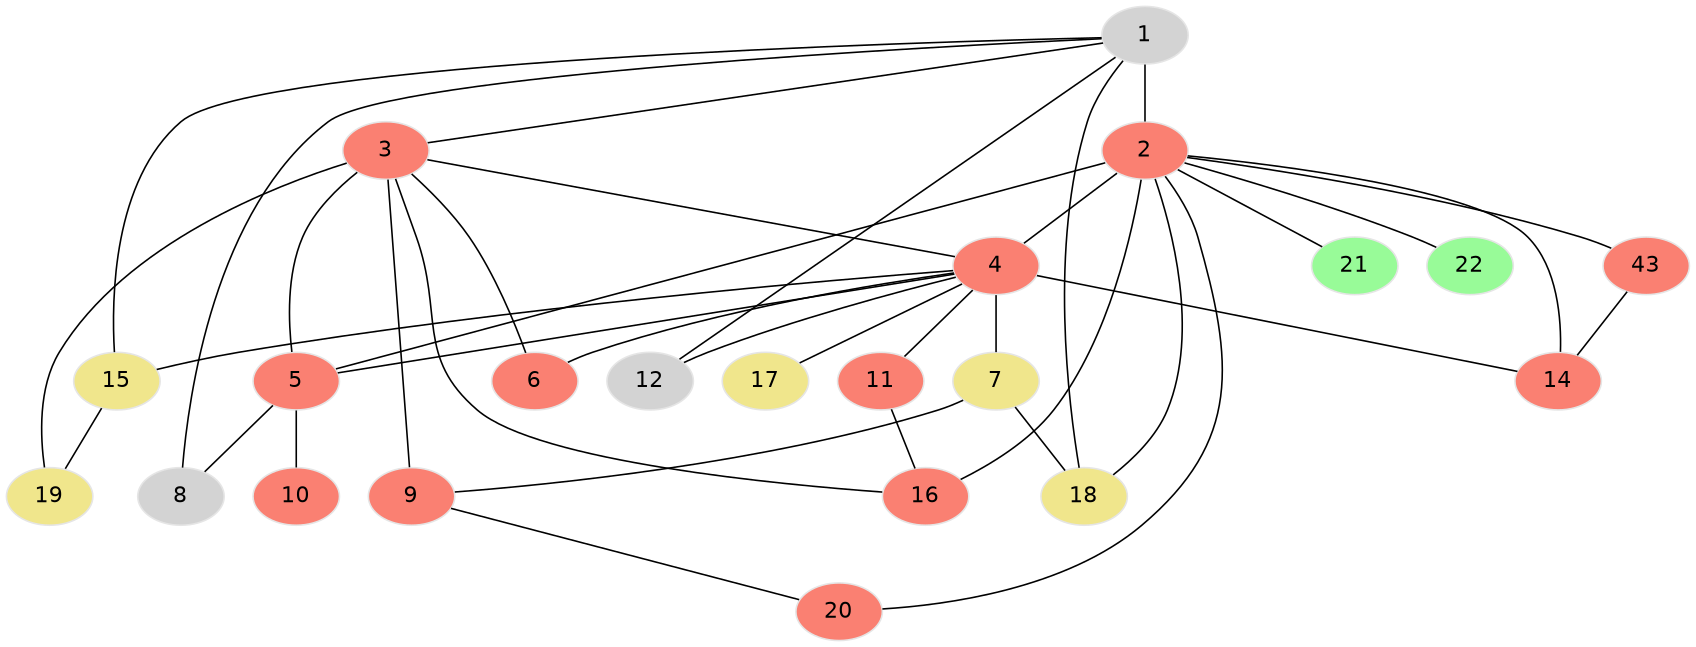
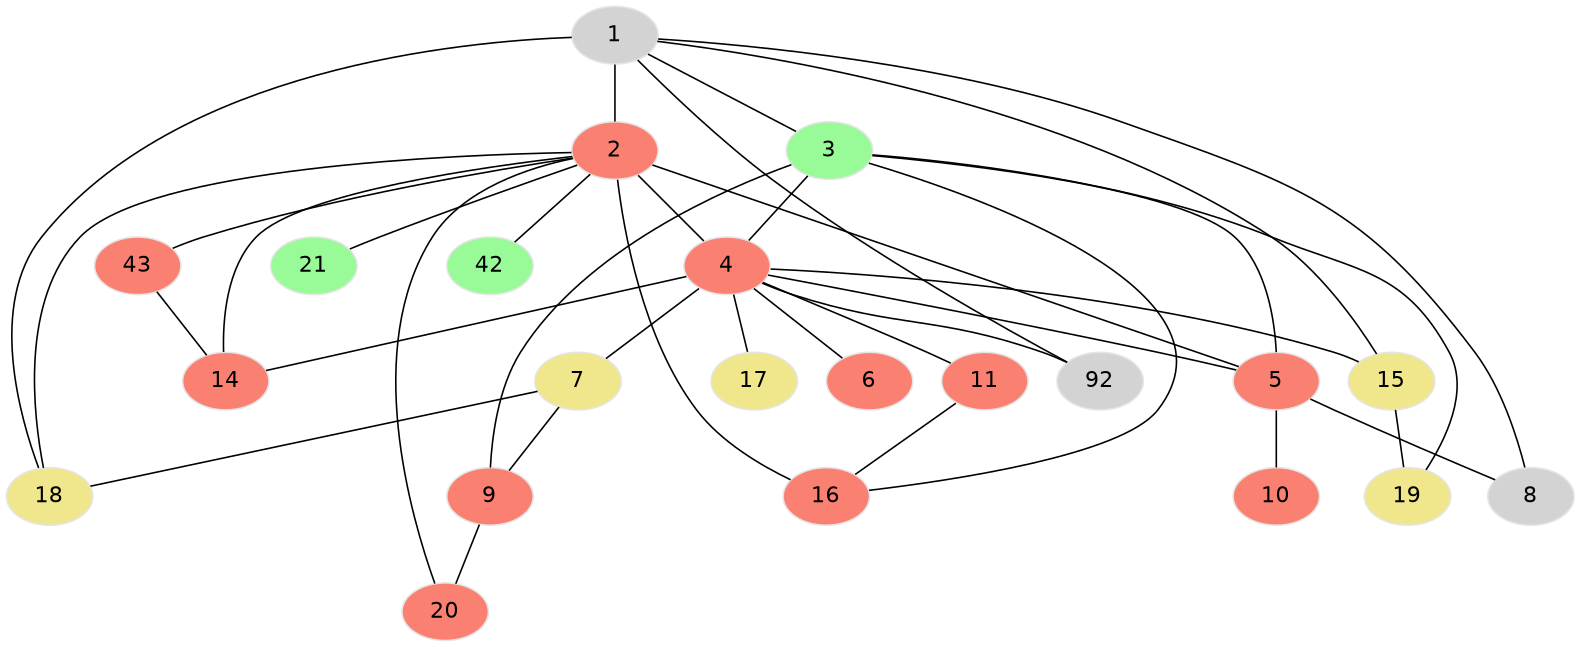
node "3": fillcolor salmon -> palegreen
edge "3" -- "6": removed
node "22": label "22" -> "42"
node "12": label "12" -> "92"
